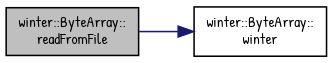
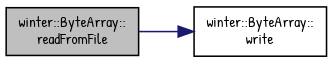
node "winter::ByteArray:: winter": label "winter::ByteArray:: winter" -> "winter::ByteArray:: write"
